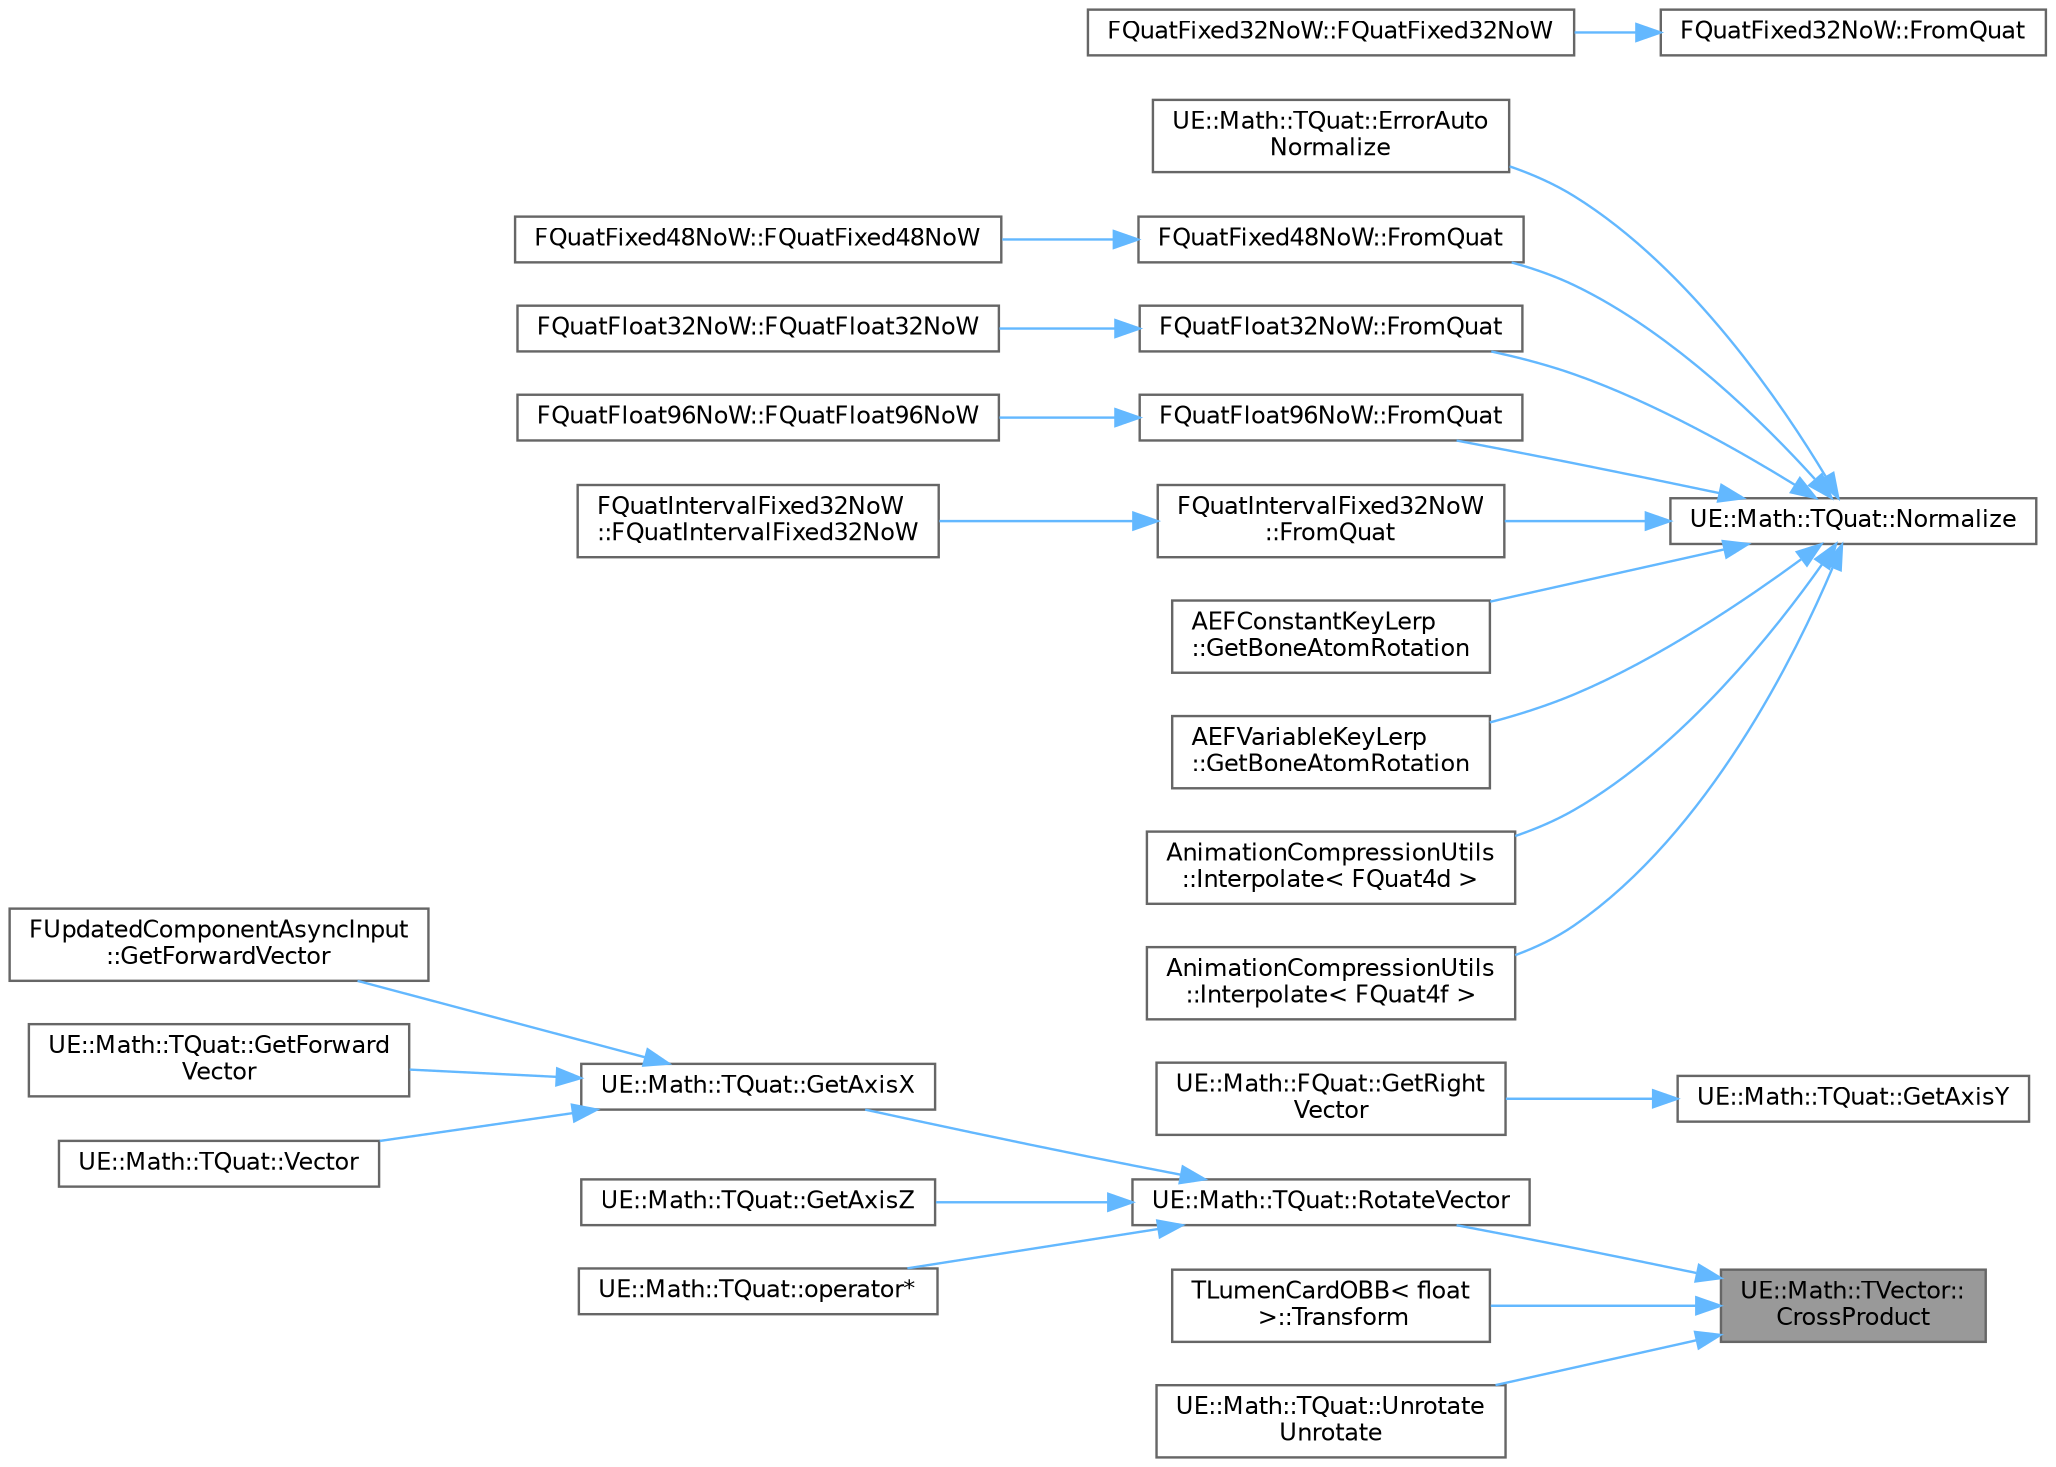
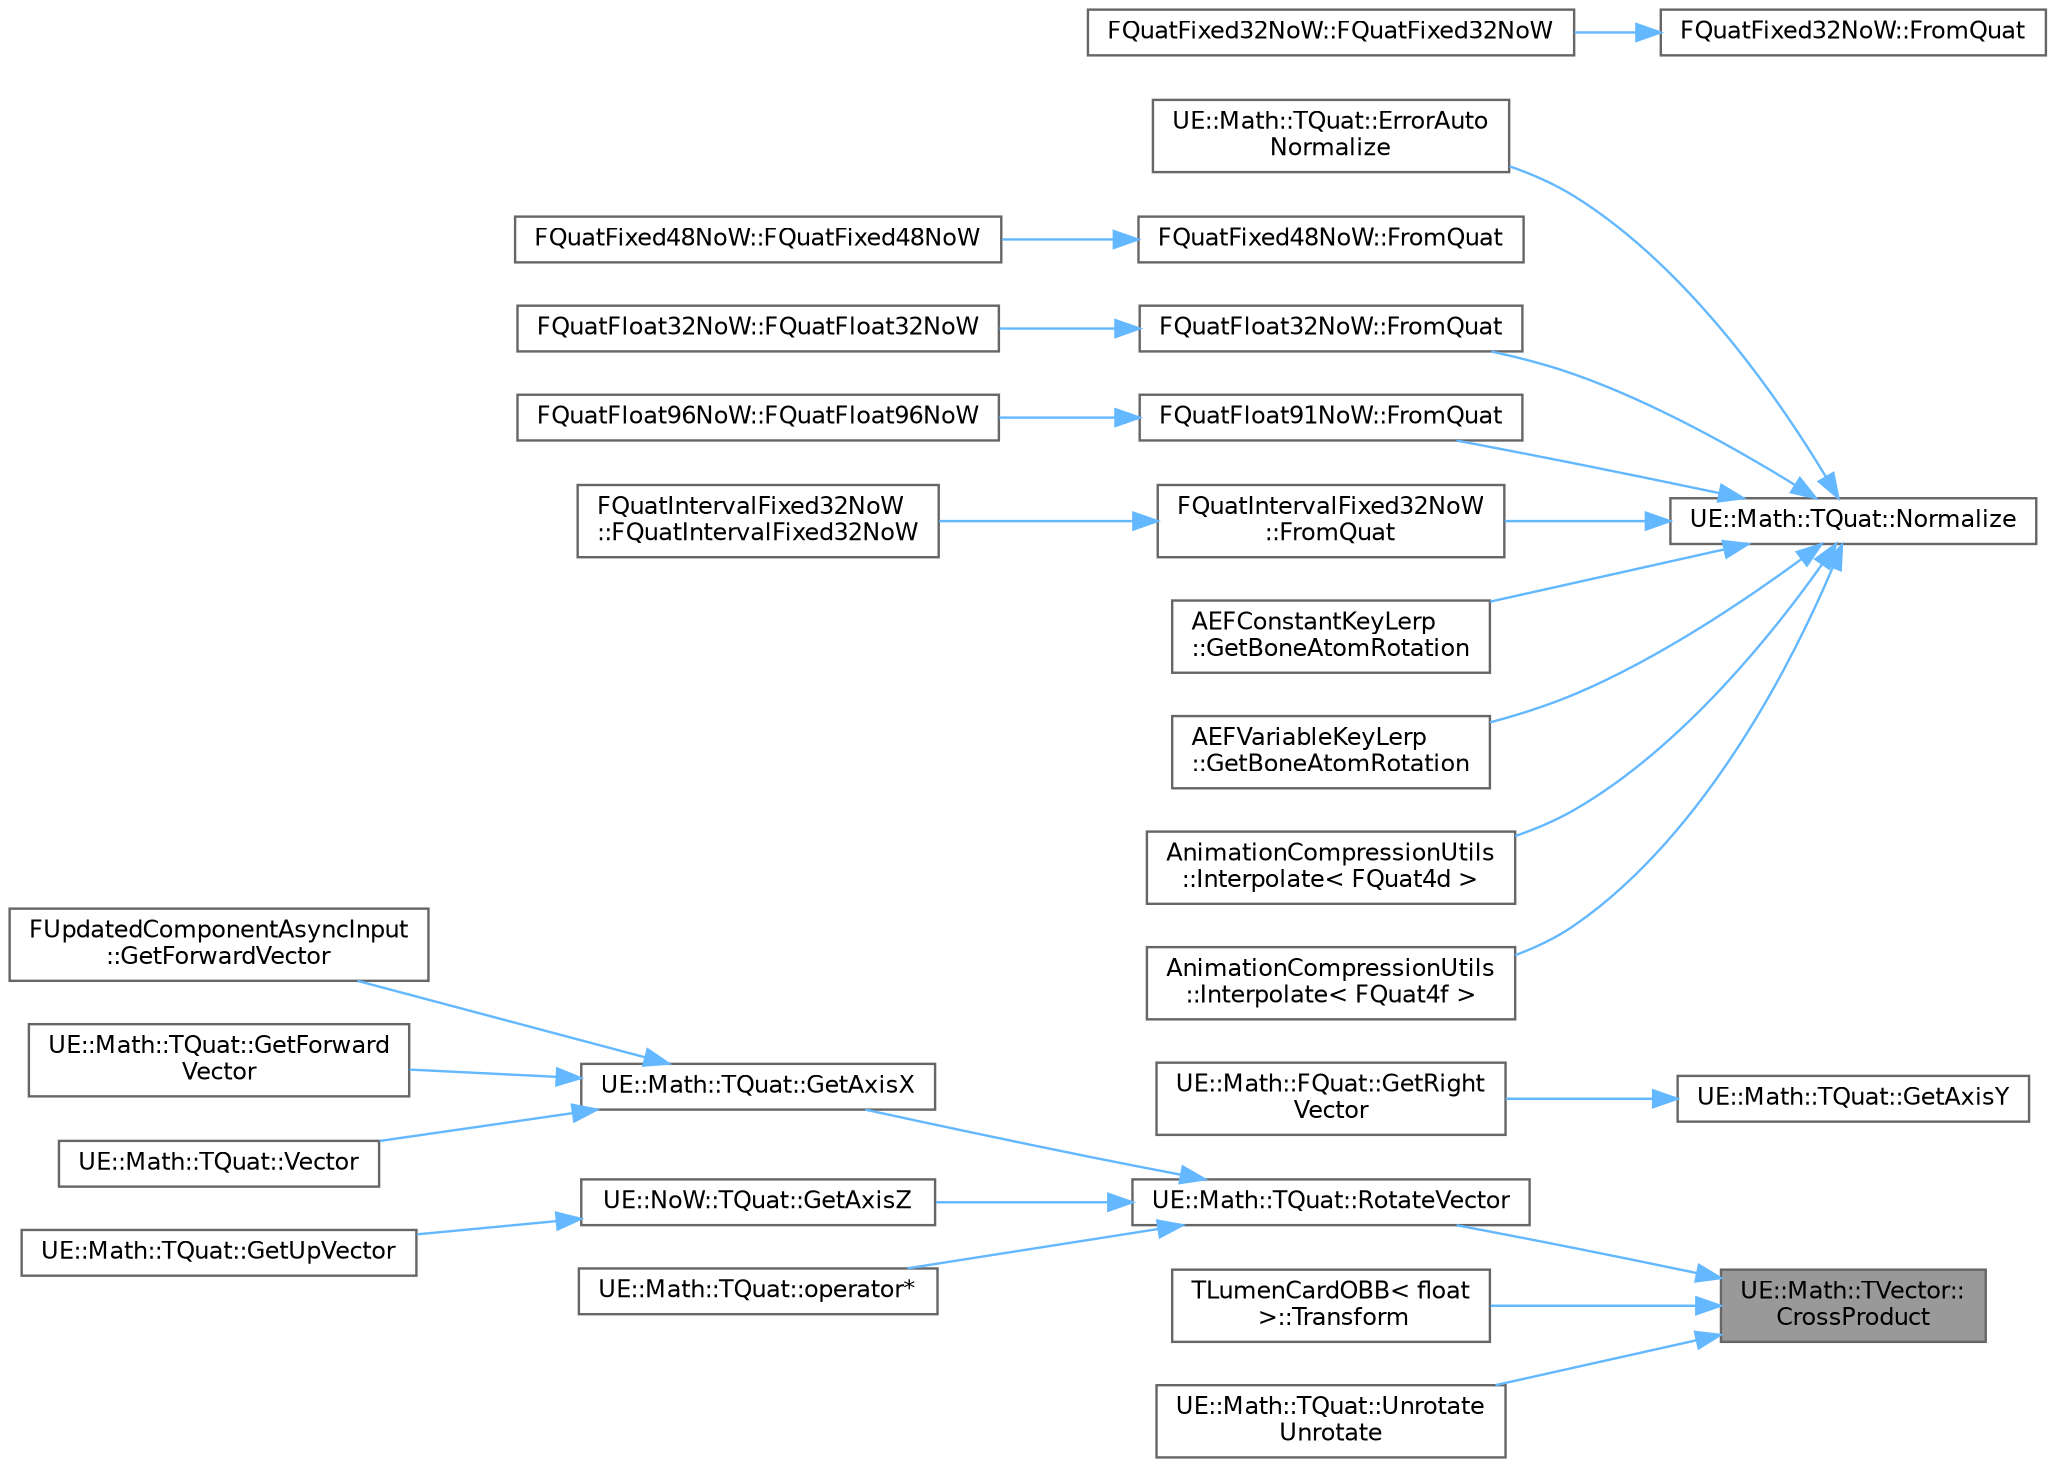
edge "FQuatFixed48NoW::FromQuat" -> "UE::Math::TQuat::Normalize": removed
node "FQuatFloat96NoW::FromQuat": label "FQuatFloat96NoW::FromQuat" -> "FQuatFloat91NoW::FromQuat"
node "UE::Math::TQuat::GetAxisZ": label "UE::Math::TQuat::GetAxisZ" -> "UE::NoW::TQuat::GetAxisZ"
node "UE::Math::TQuat::GetUpVector": added
